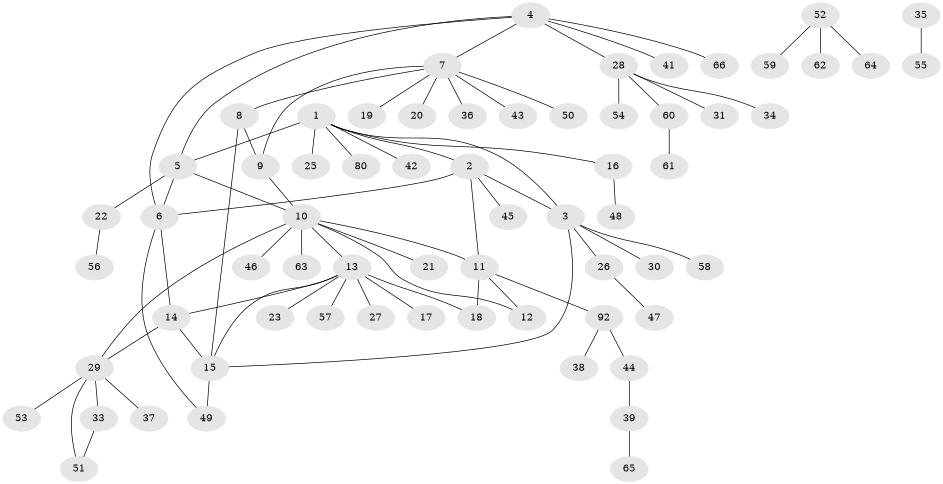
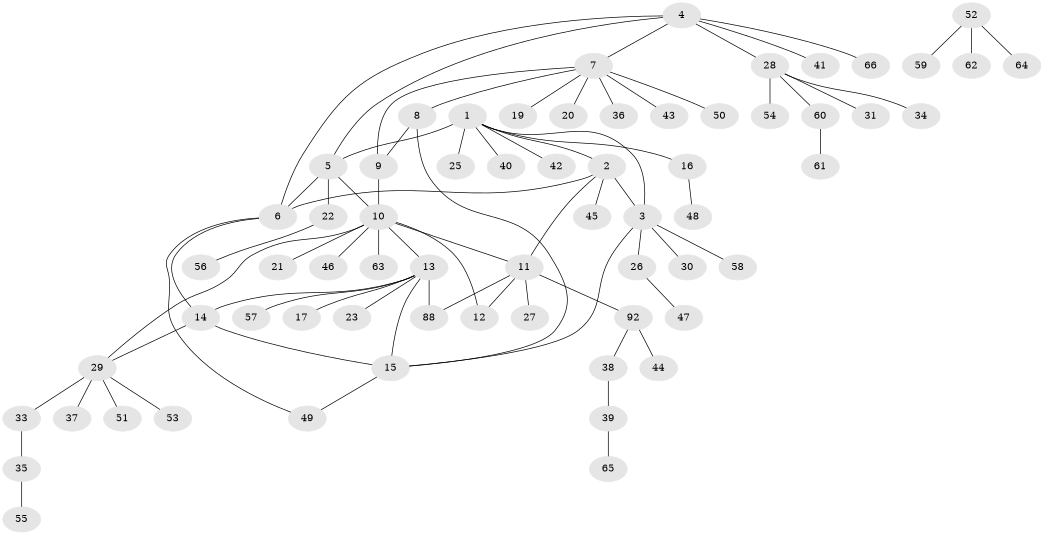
node "80": label "80" -> "40"
edge "13" -- "27": now "11" -- "27"
node "18": label "18" -> "88"
edge "44" -- "39": now "38" -- "39"
edge "33" -- "51": now "33" -- "35"
